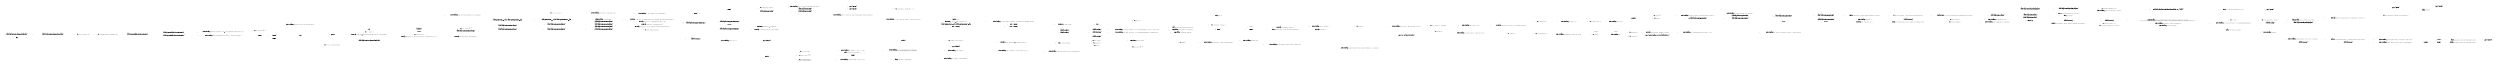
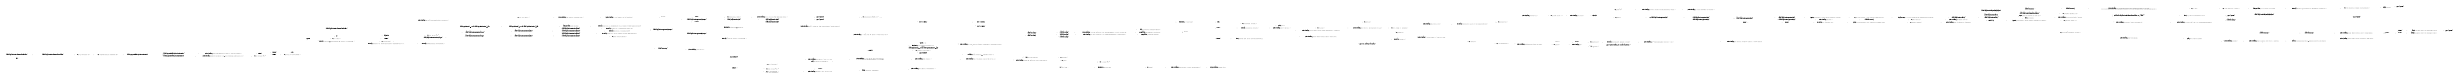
node "Smoker on the Balcony: “我不能告诉你，”他吐出一口烟，说到。“我们这儿*宪兵队*可不常见。”": removed
